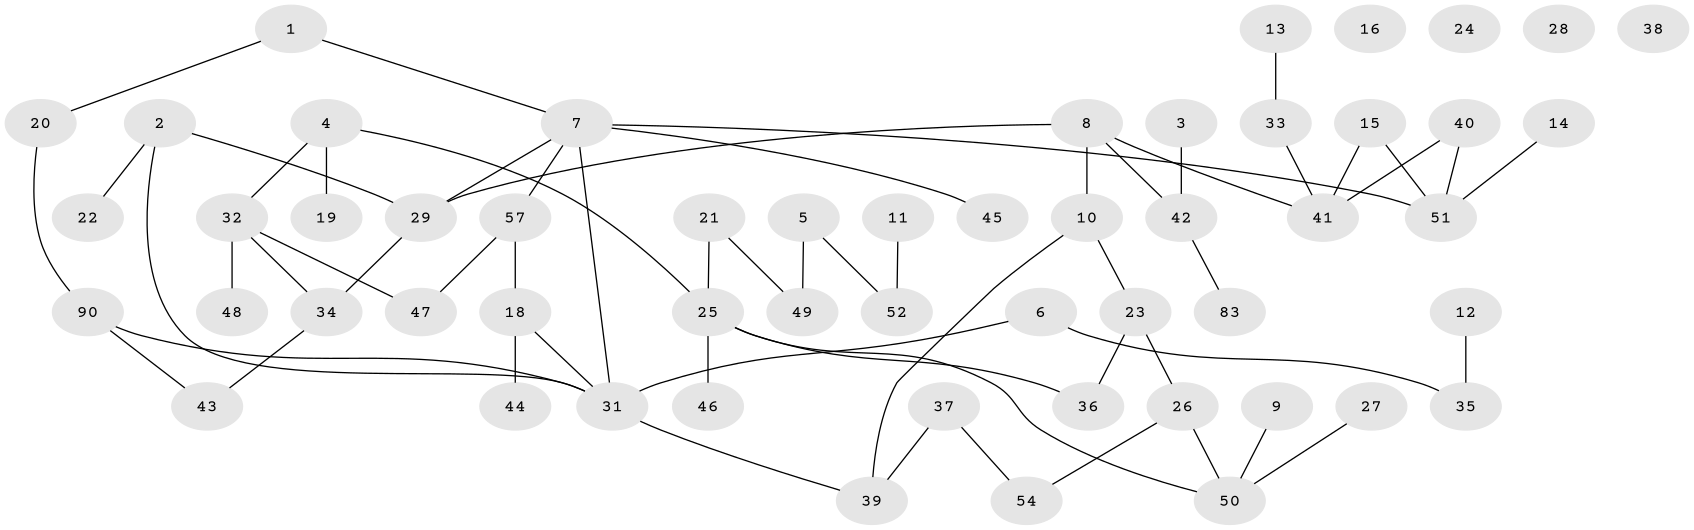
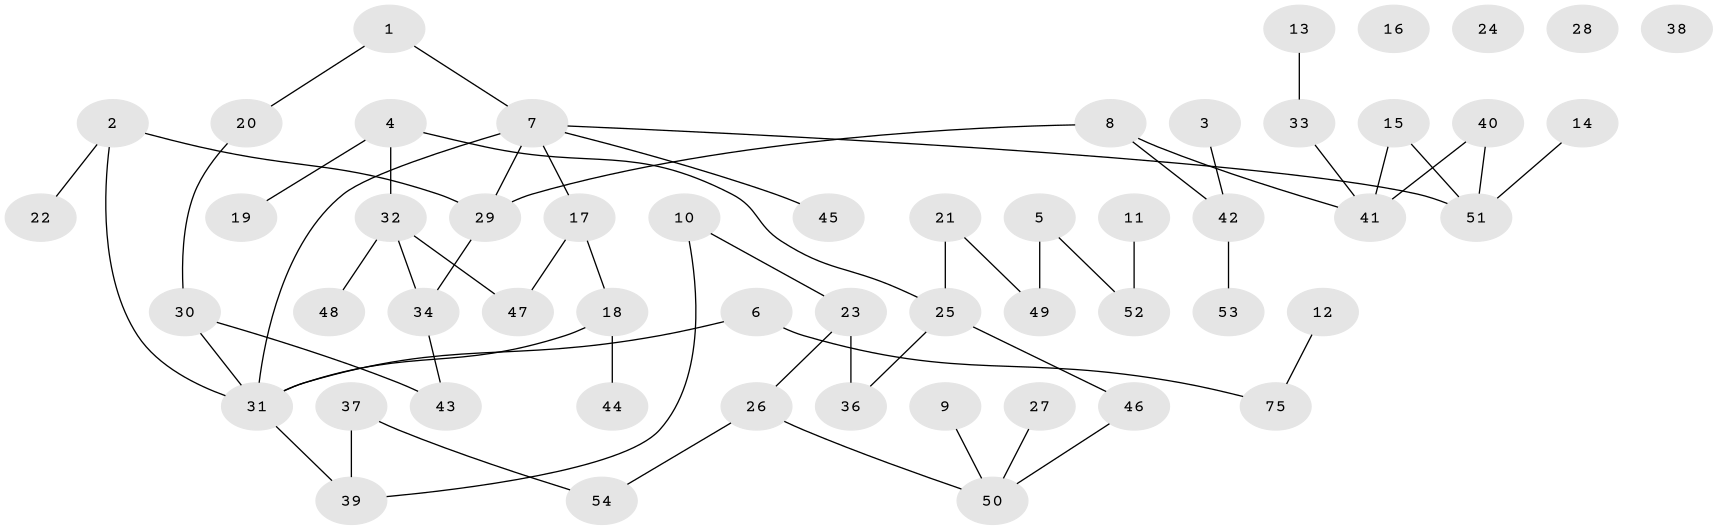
edge "8" -- "10": removed
node "57": label "57" -> "17"
node "90": label "90" -> "30"
node "83": label "83" -> "53"
edge "25" -- "50": now "46" -- "50"
node "35": label "35" -> "75"
